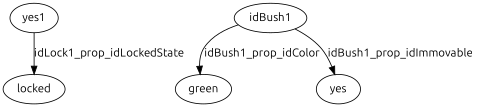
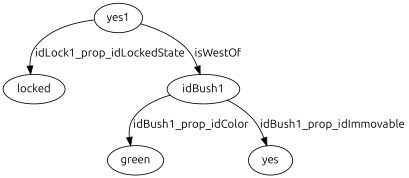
edge "yes1" -> "idBush1": added, label "isWestOf"
